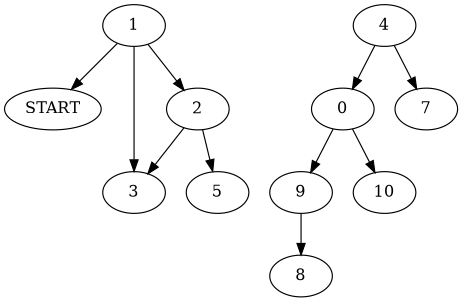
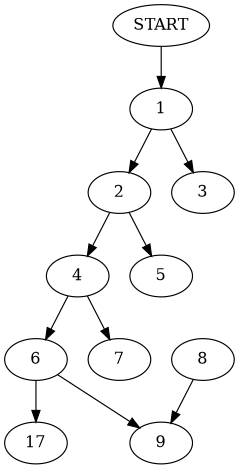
edge "1" -> "START": reversed
node "0": label "0" -> "6"
edge "2" -> "3": now "2" -> "4"
node "10": label "10" -> "17"
edge "9" -> "8": reversed
